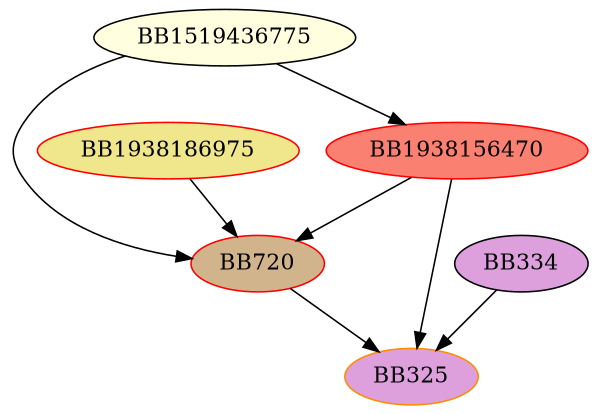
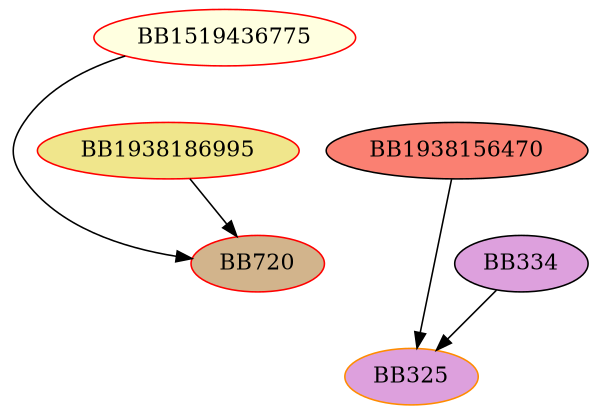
node "BB1519436775": color black -> red
edge "BB1519436775" -> "BB1938156470": removed
node "BB1938186975": label "BB1938186975" -> "BB1938186995"
node "BB1938156470": color red -> black
edge "BB1938156470" -> "BB720": removed
edge "BB720" -> "BB325": removed
